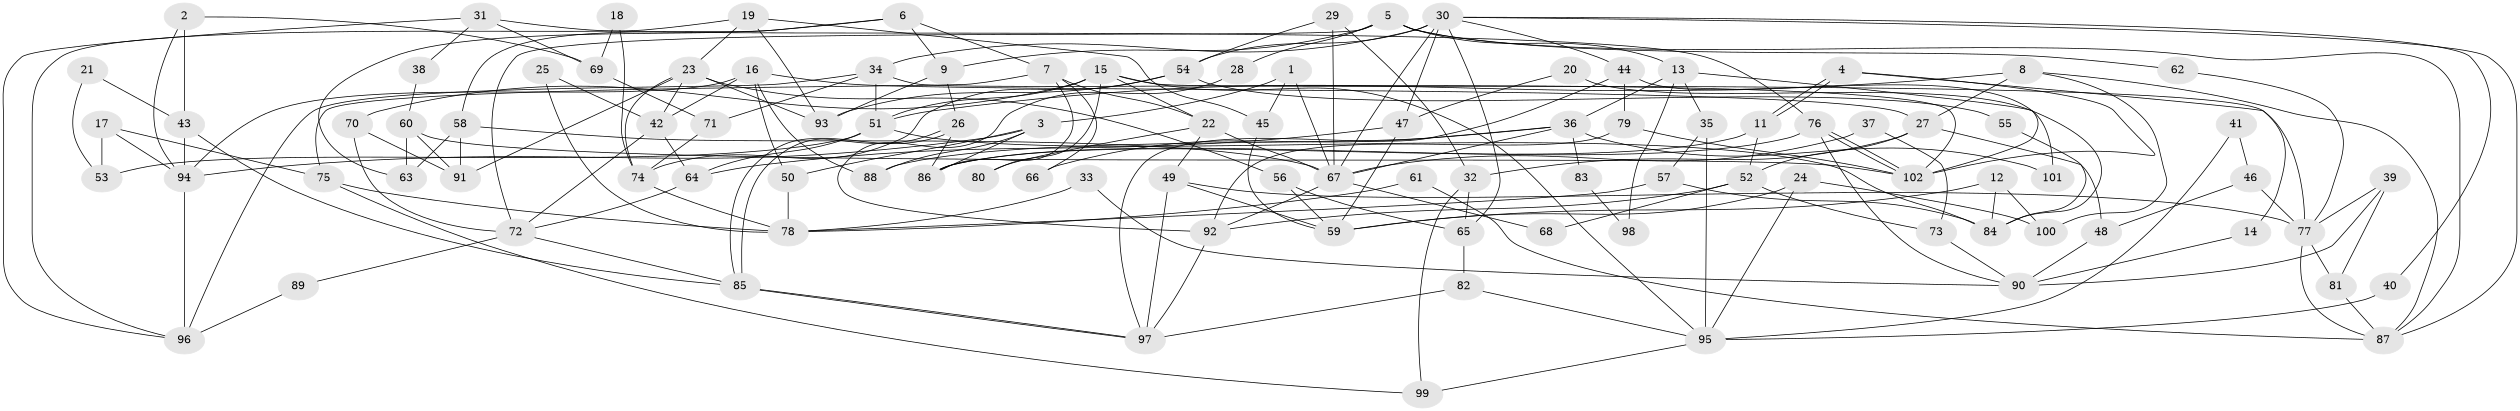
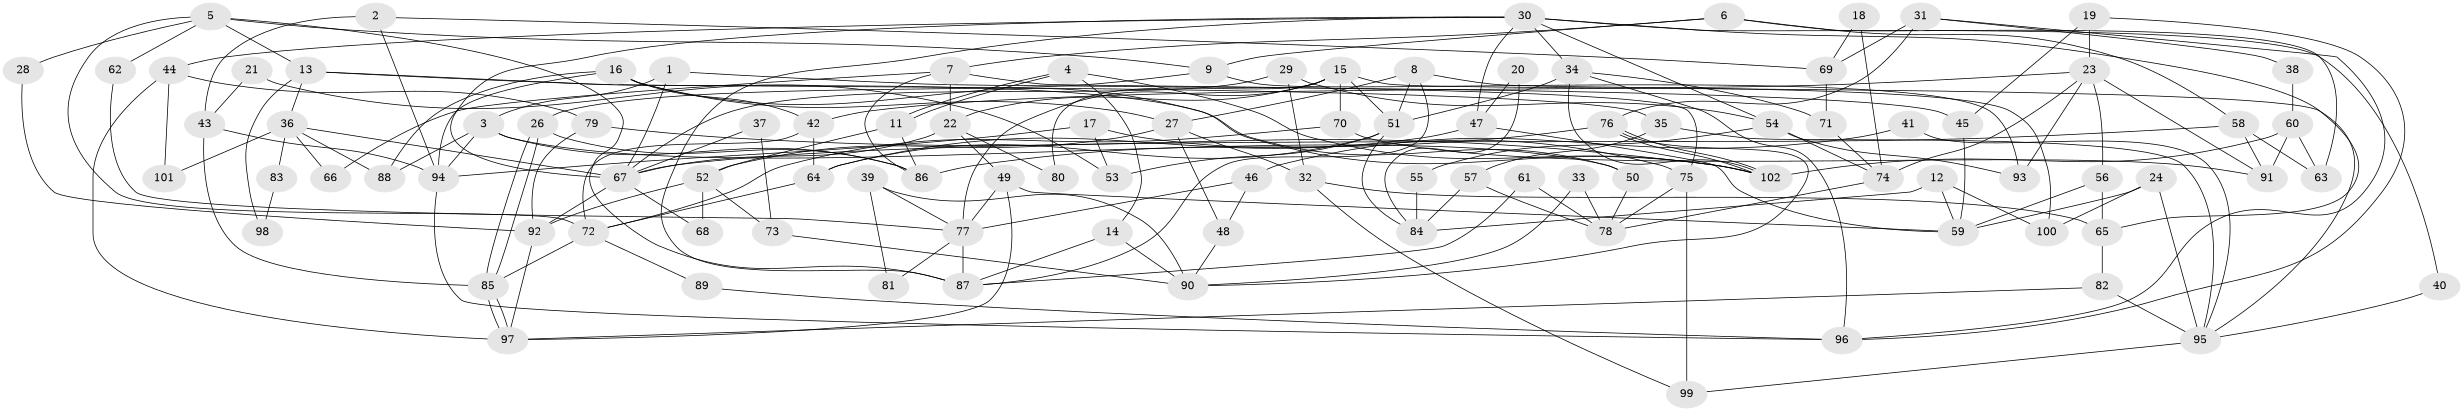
edge "19" -- "93": removed
node "25": removed
edge "81" -- "87": now "14" -- "87"
